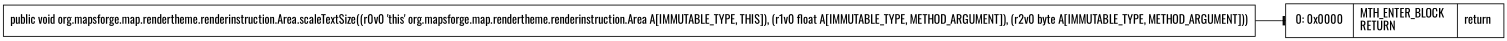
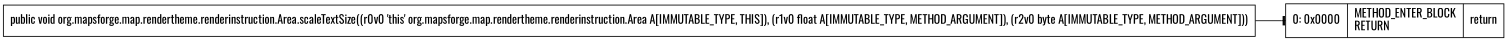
node "0: 0x0000": text "MTH_ENTER_BLOCK" -> "METHOD_ENTER_BLOCK"
